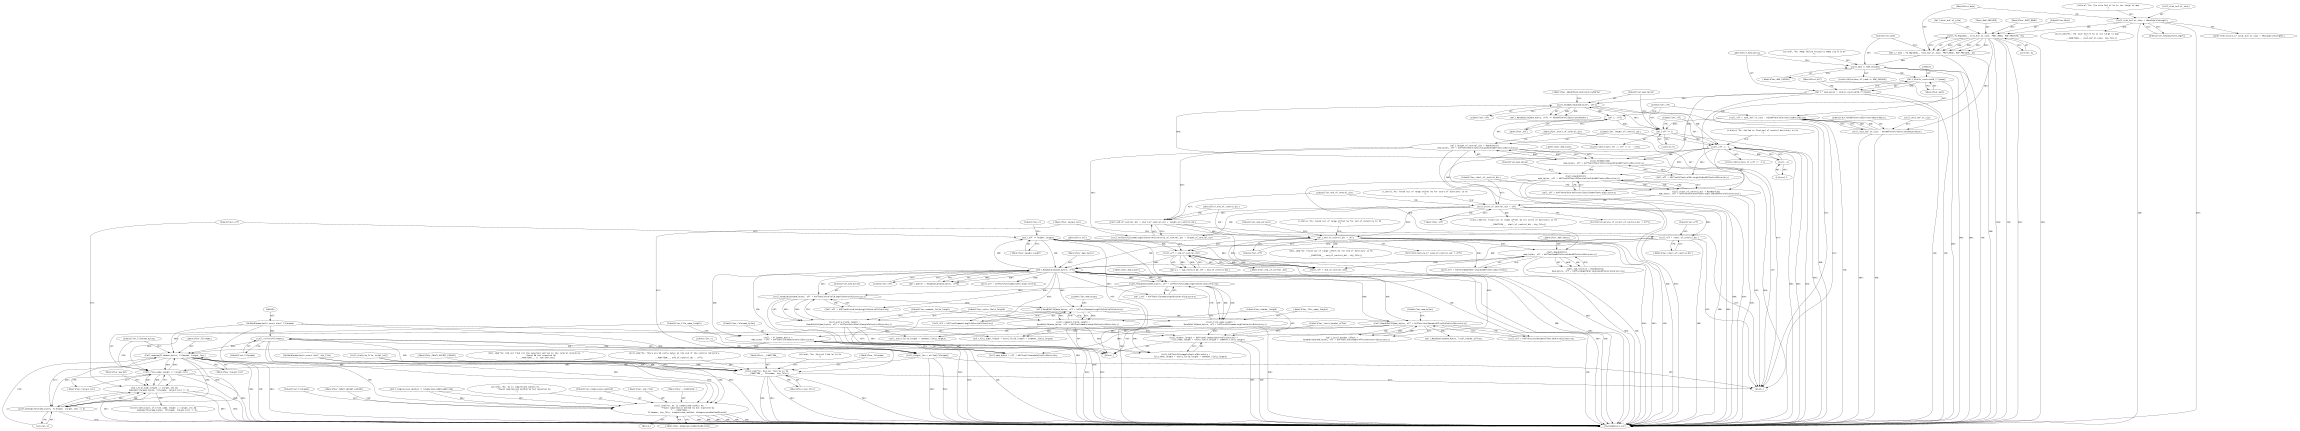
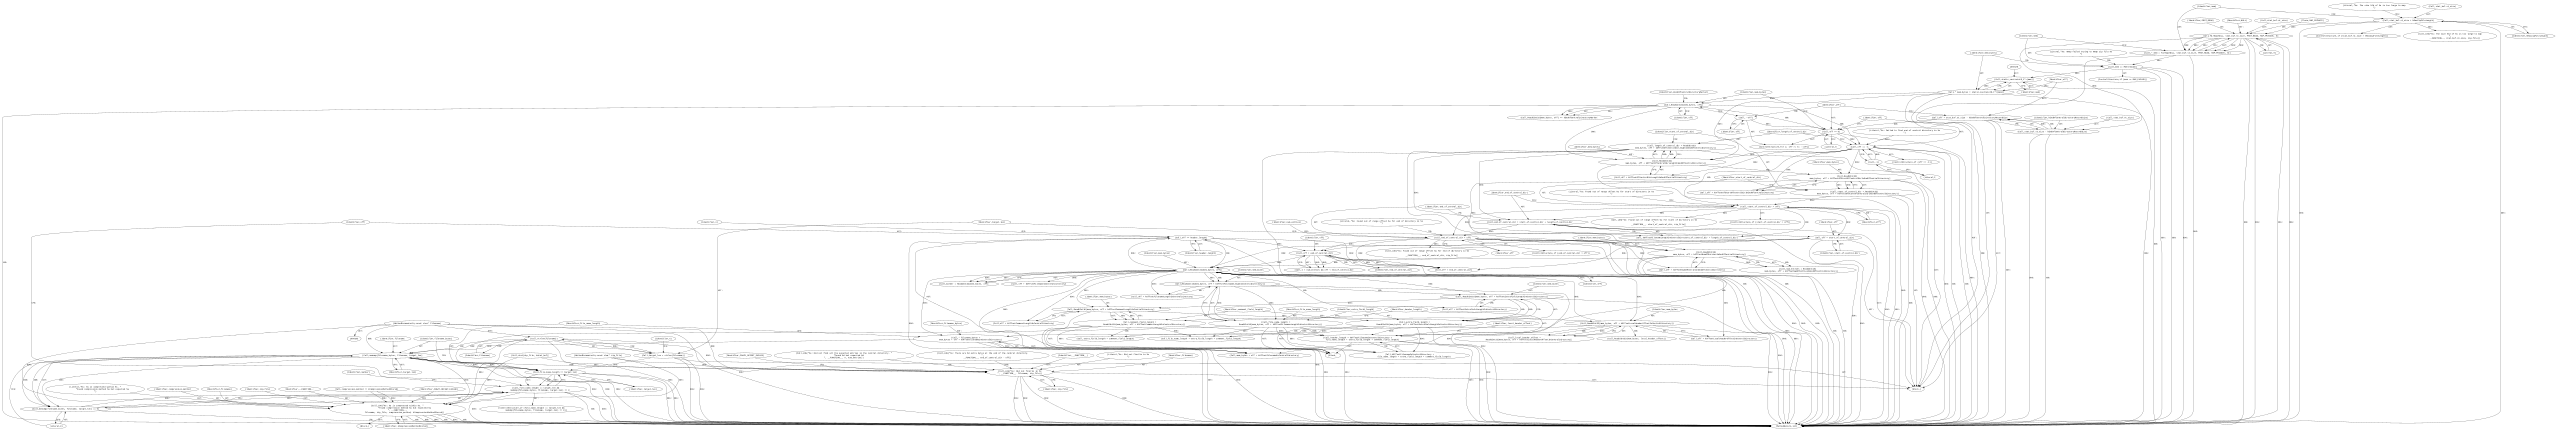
node "(Identifier,MAP_FAILED)": removed
edge "1000103" -> "(MethodParameterIn,const char* filename)": reversed
